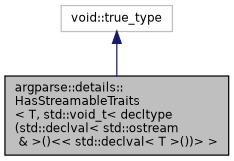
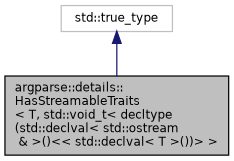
node "void::true_type": label "void::true_type" -> "std::true_type"
